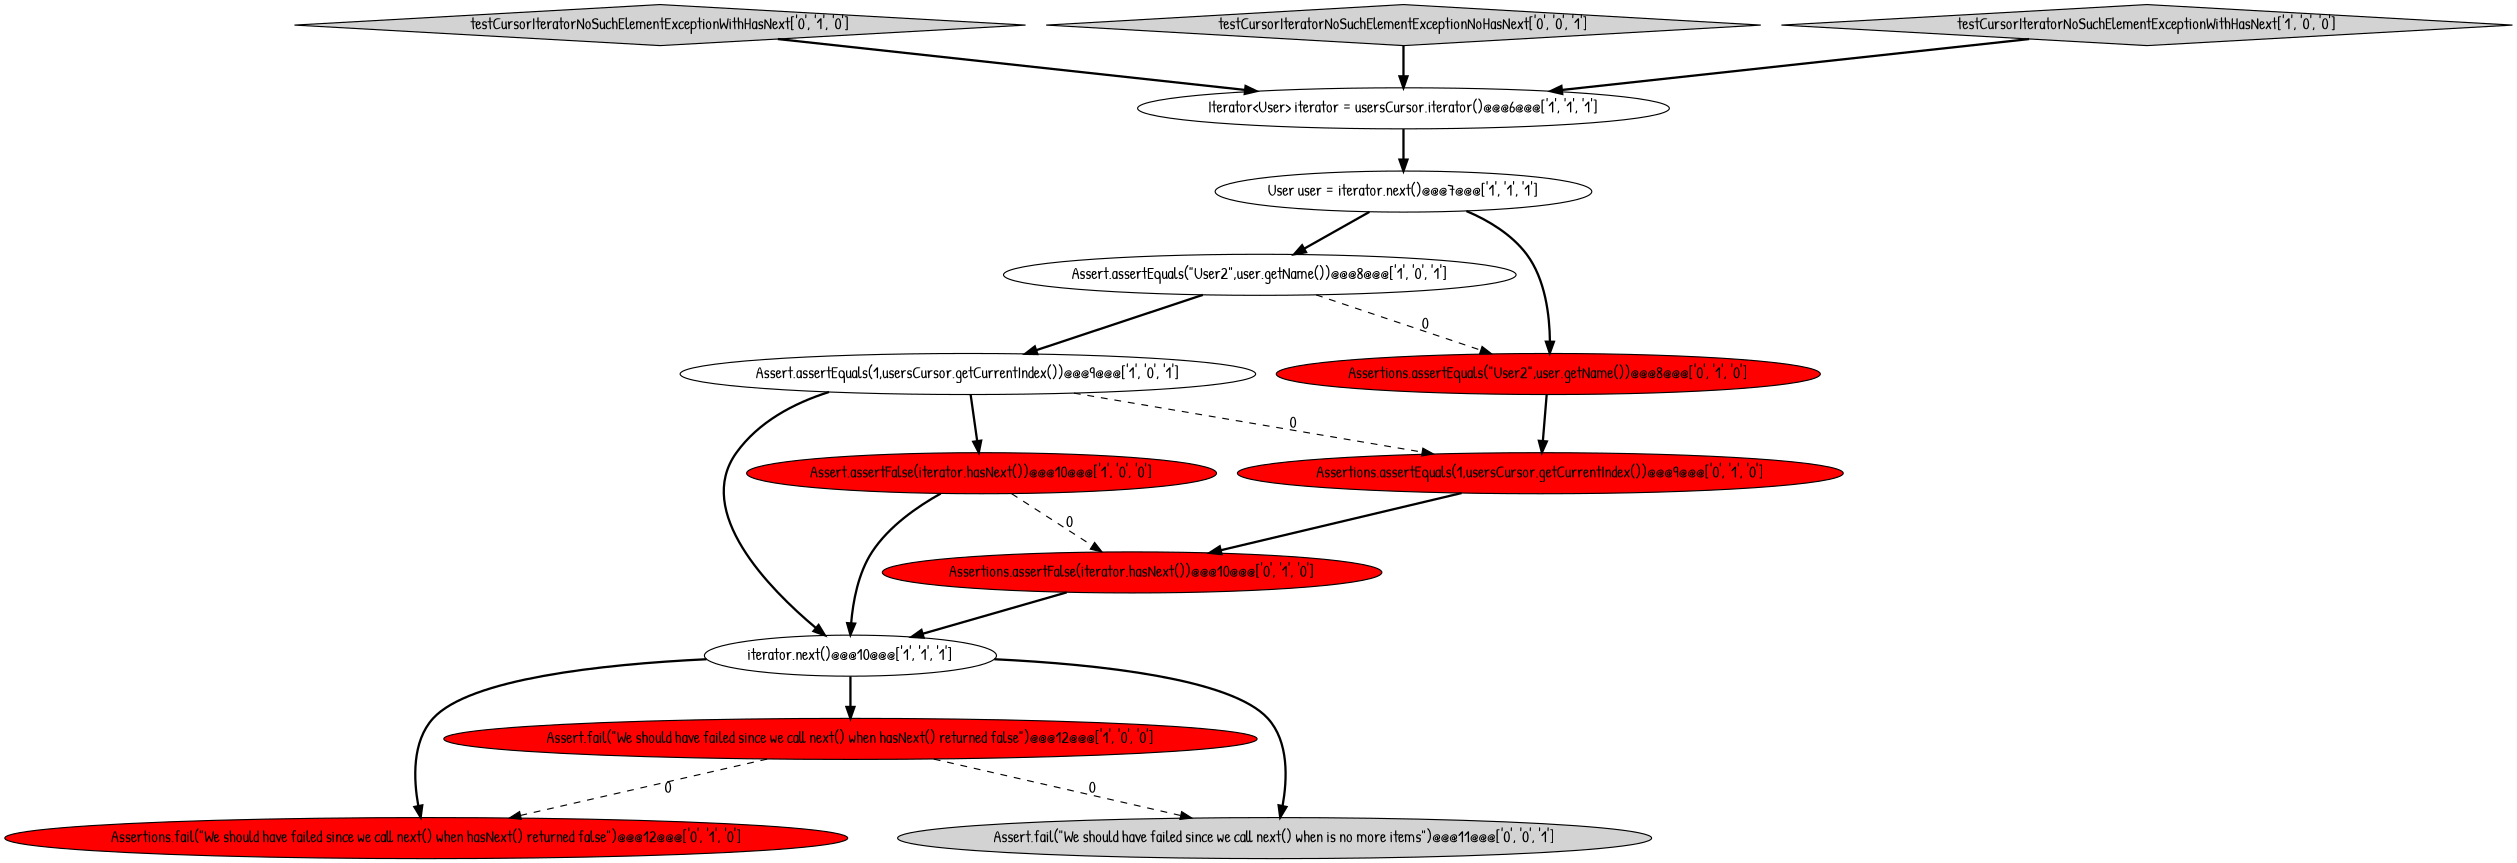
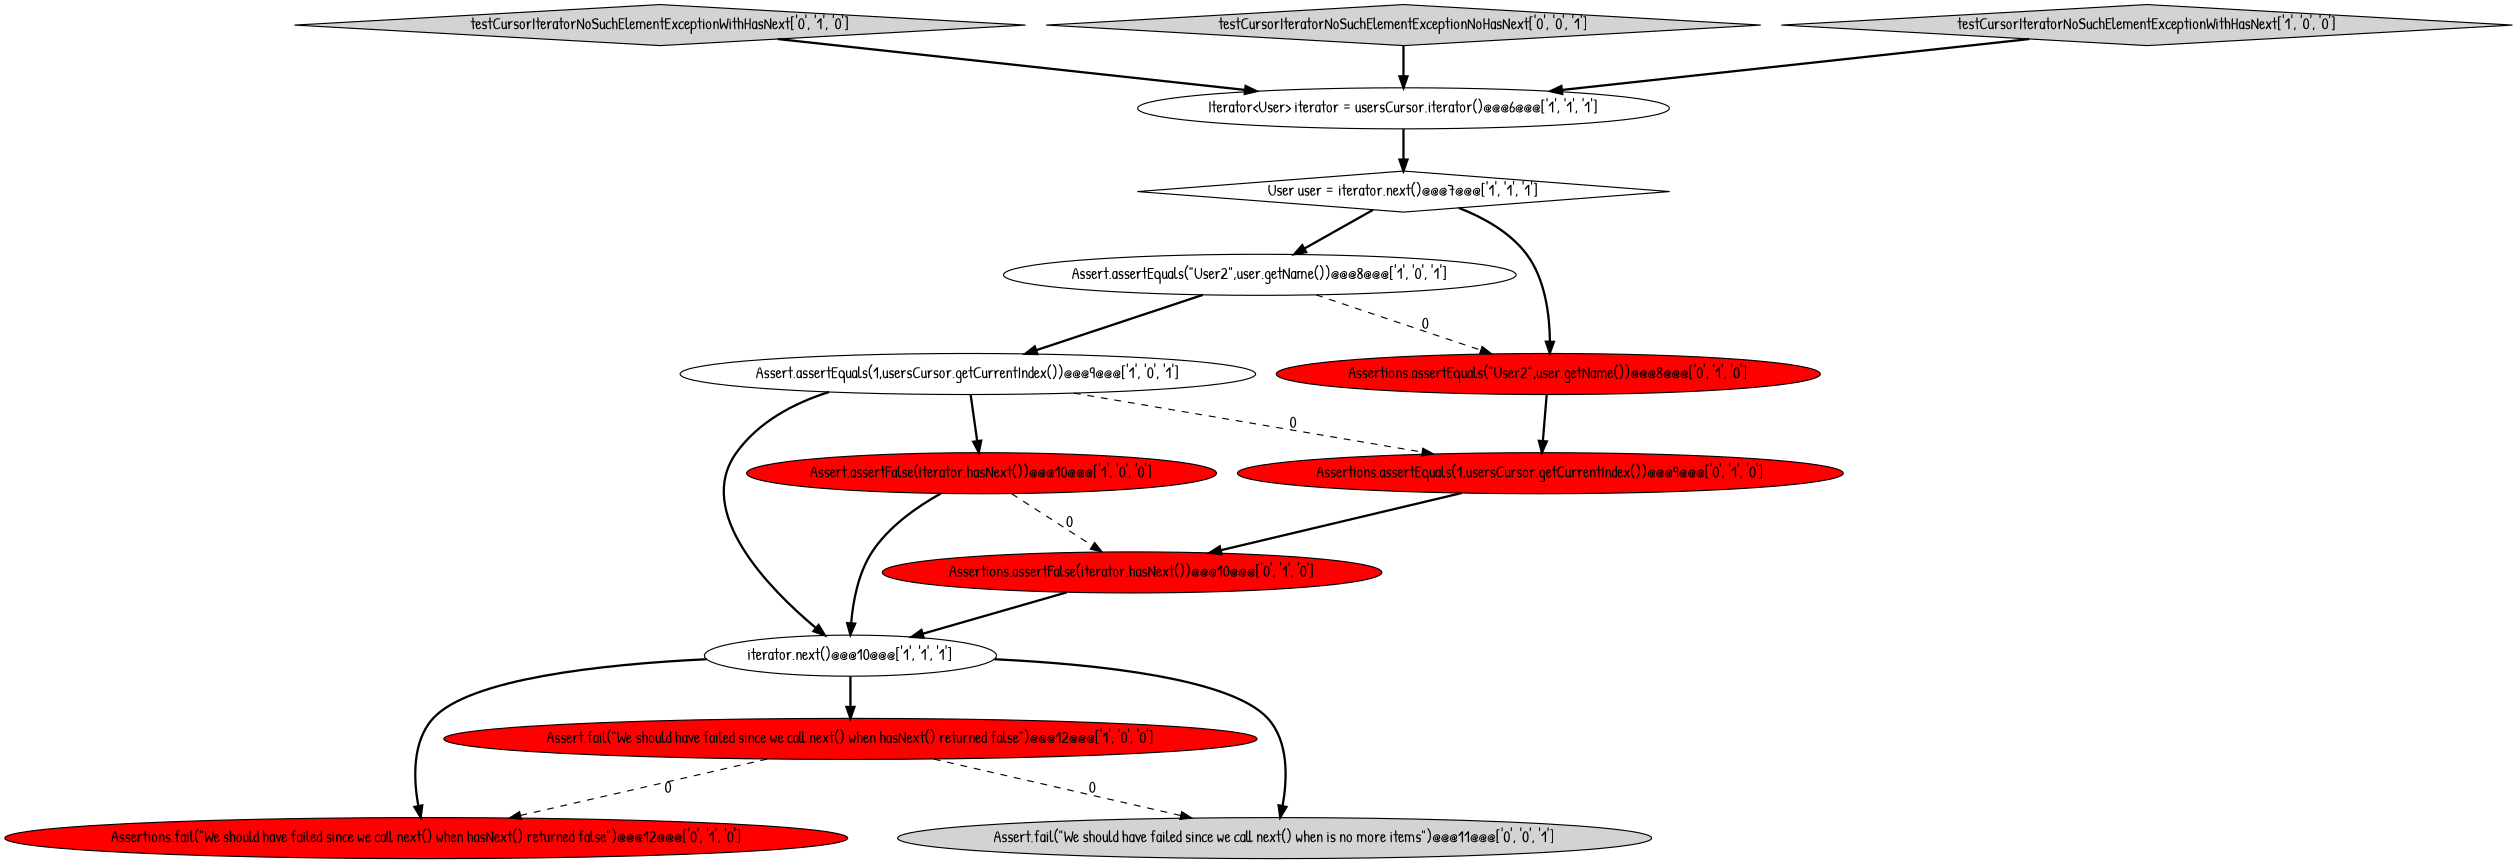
node "User user = iterator.next()@@@7@@@['1', '1', '1']": shape ellipse -> diamond
